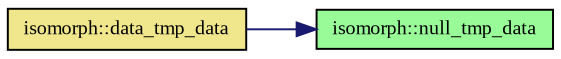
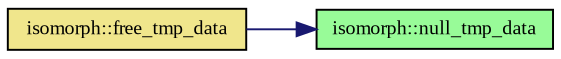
node "isomorph::data_tmp_data": label "isomorph::data_tmp_data" -> "isomorph::free_tmp_data"
